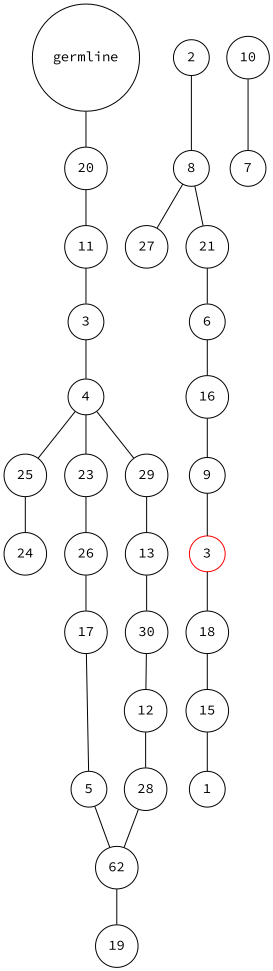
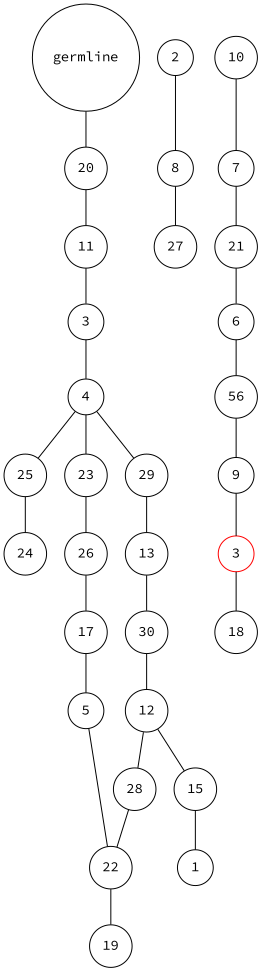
edge "8" -- "21": now "7" -- "21"
node "16": label "16" -> "56"
edge "18" -- "15": now "12" -- "15"
node "62": label "62" -> "22"
